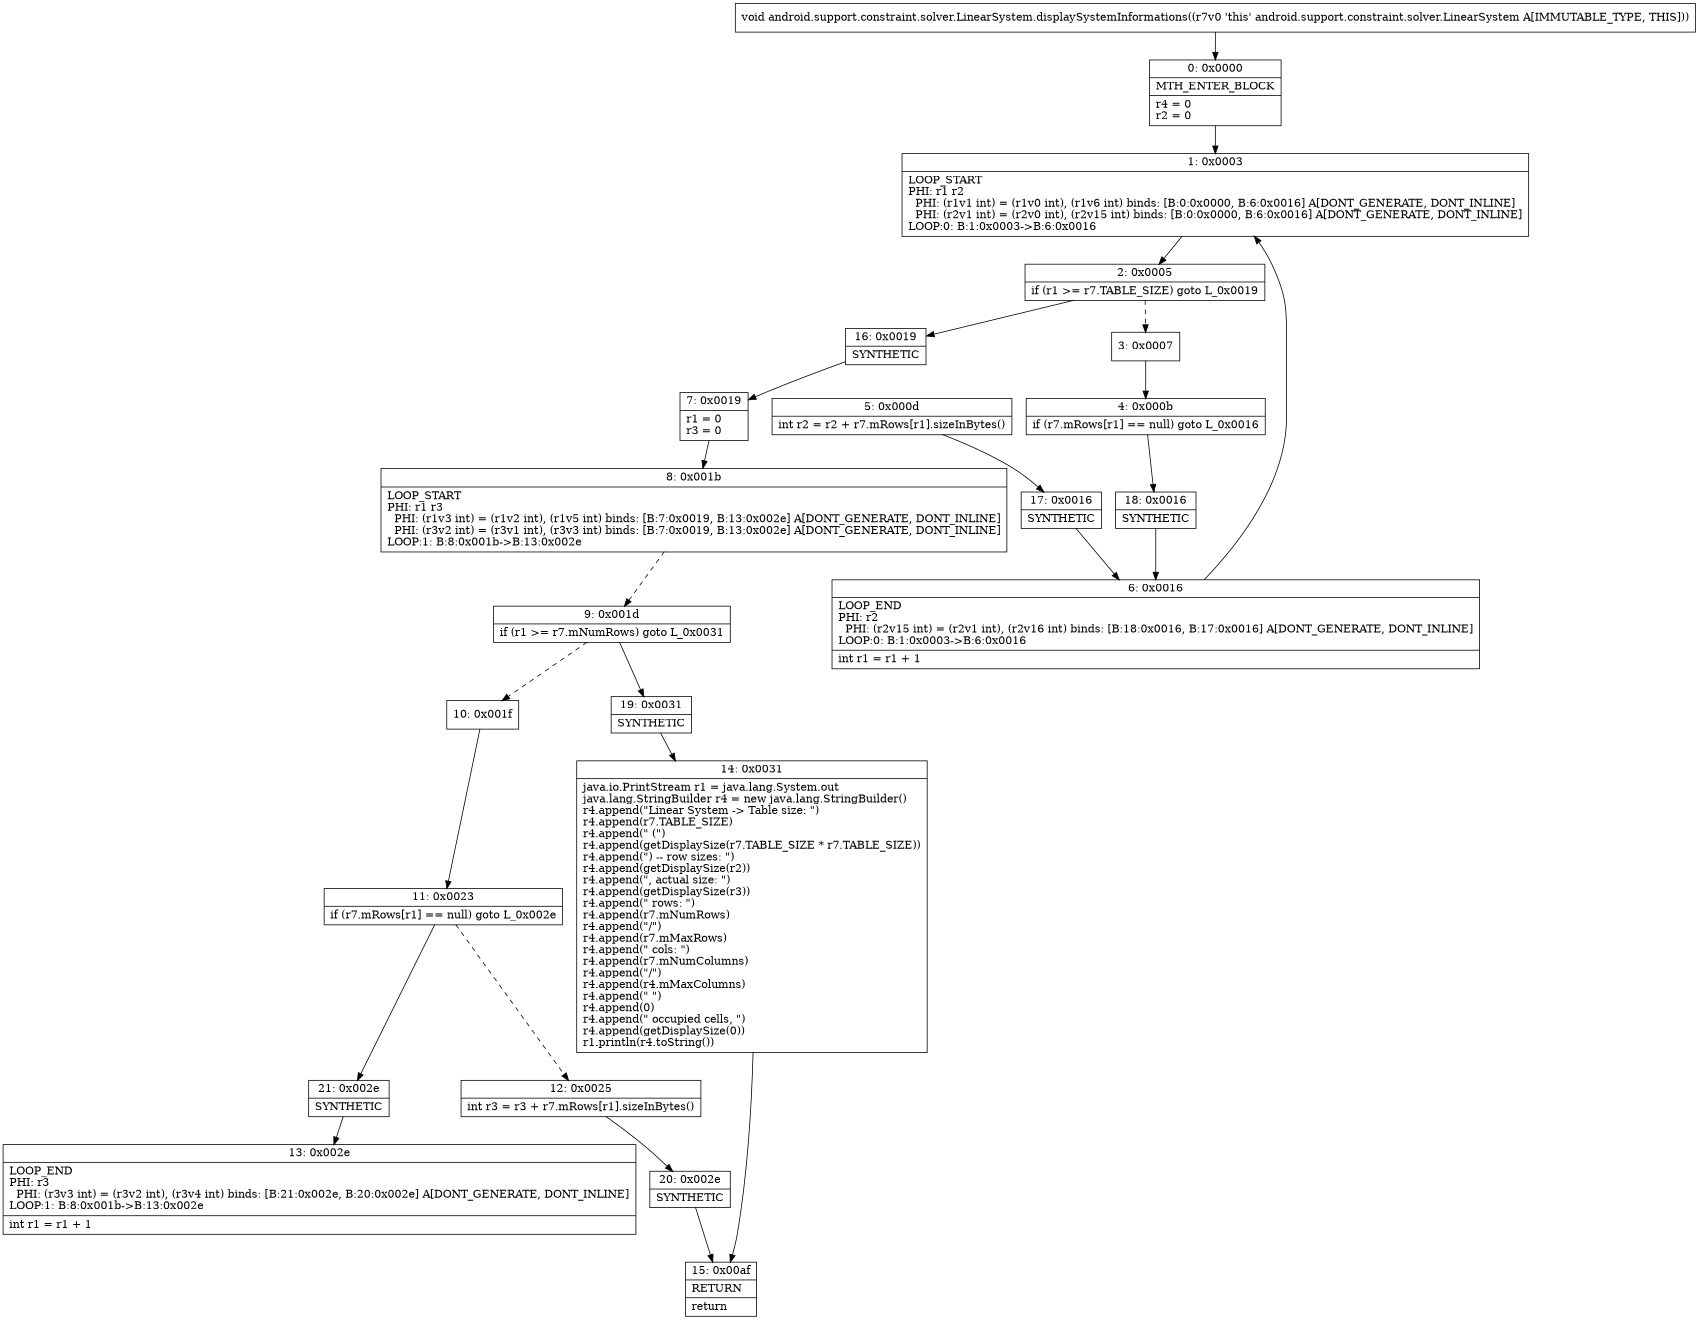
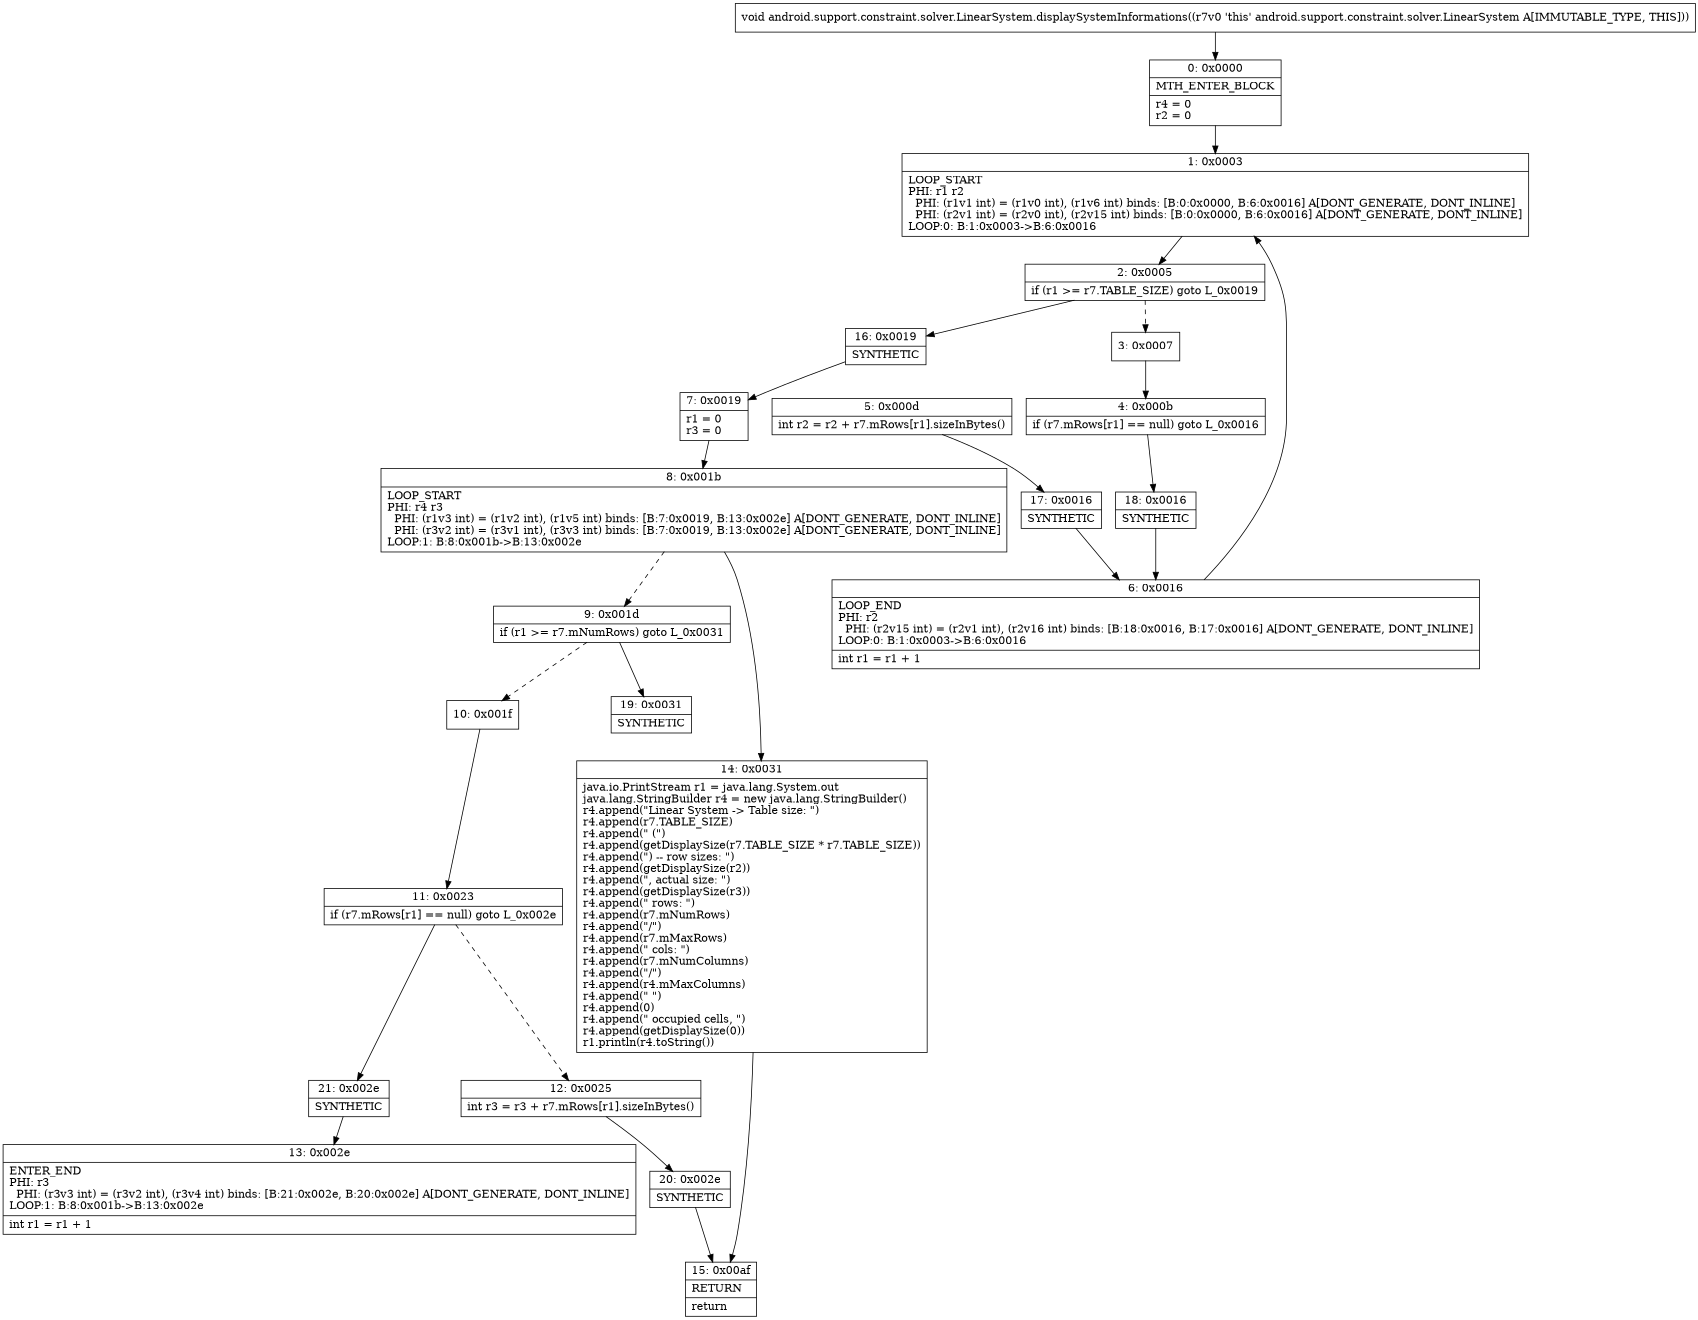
node "8: 0x001b": text "PHI: r1 r3" -> "PHI: r4 r3"
edge "19: 0x0031" -> "14: 0x0031": now "8: 0x001b" -> "14: 0x0031"
node "13: 0x002e": text "LOOP_END" -> "ENTER_END"
